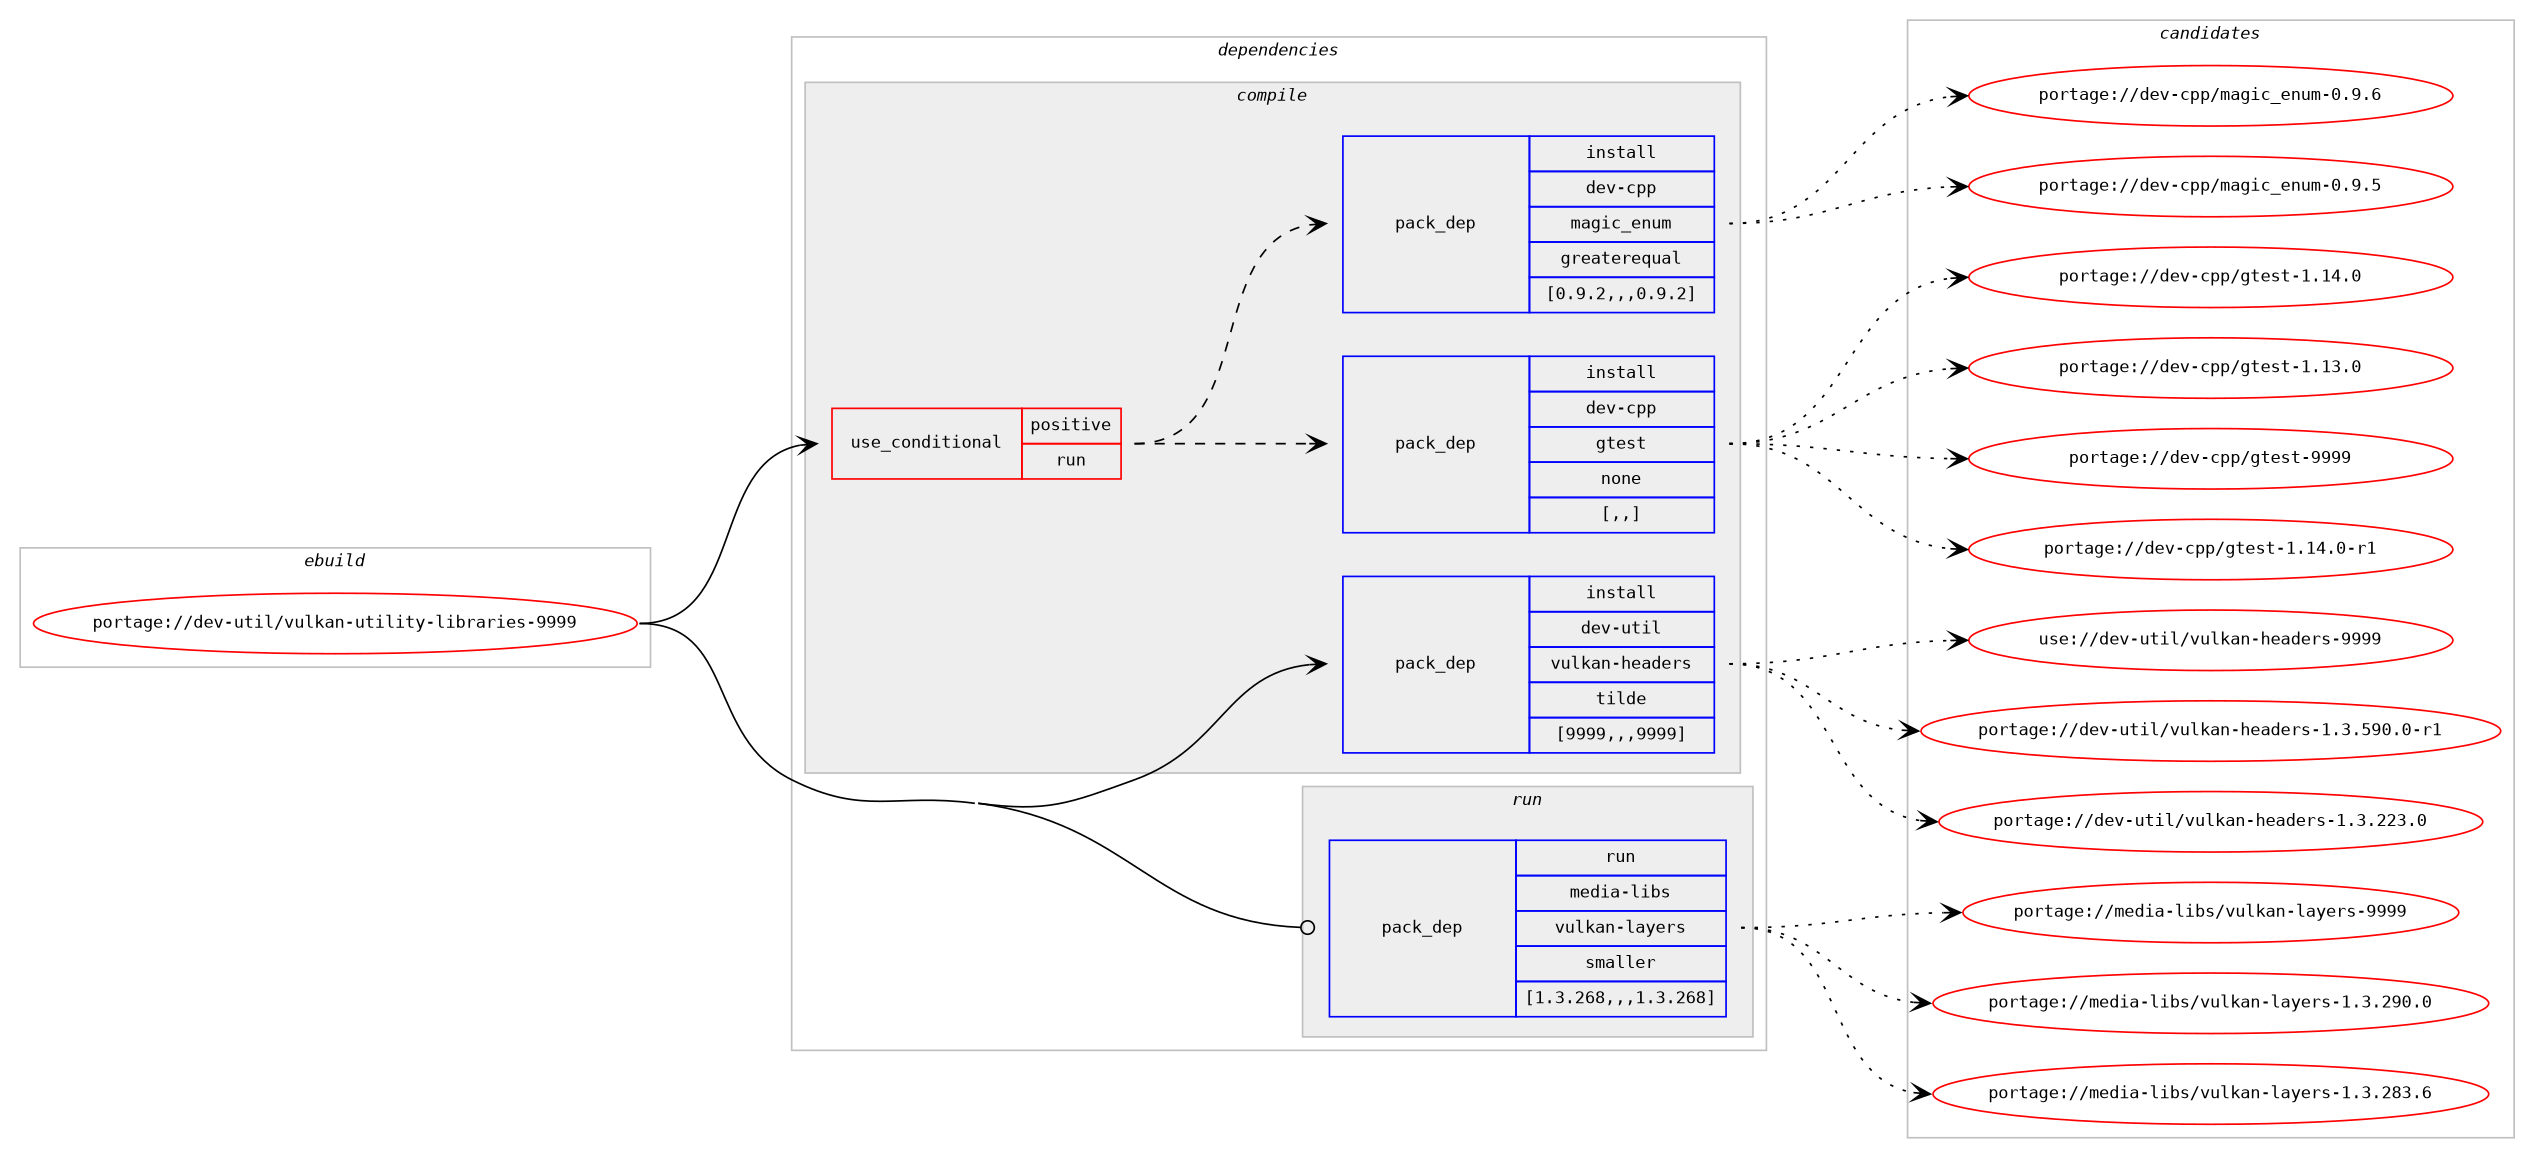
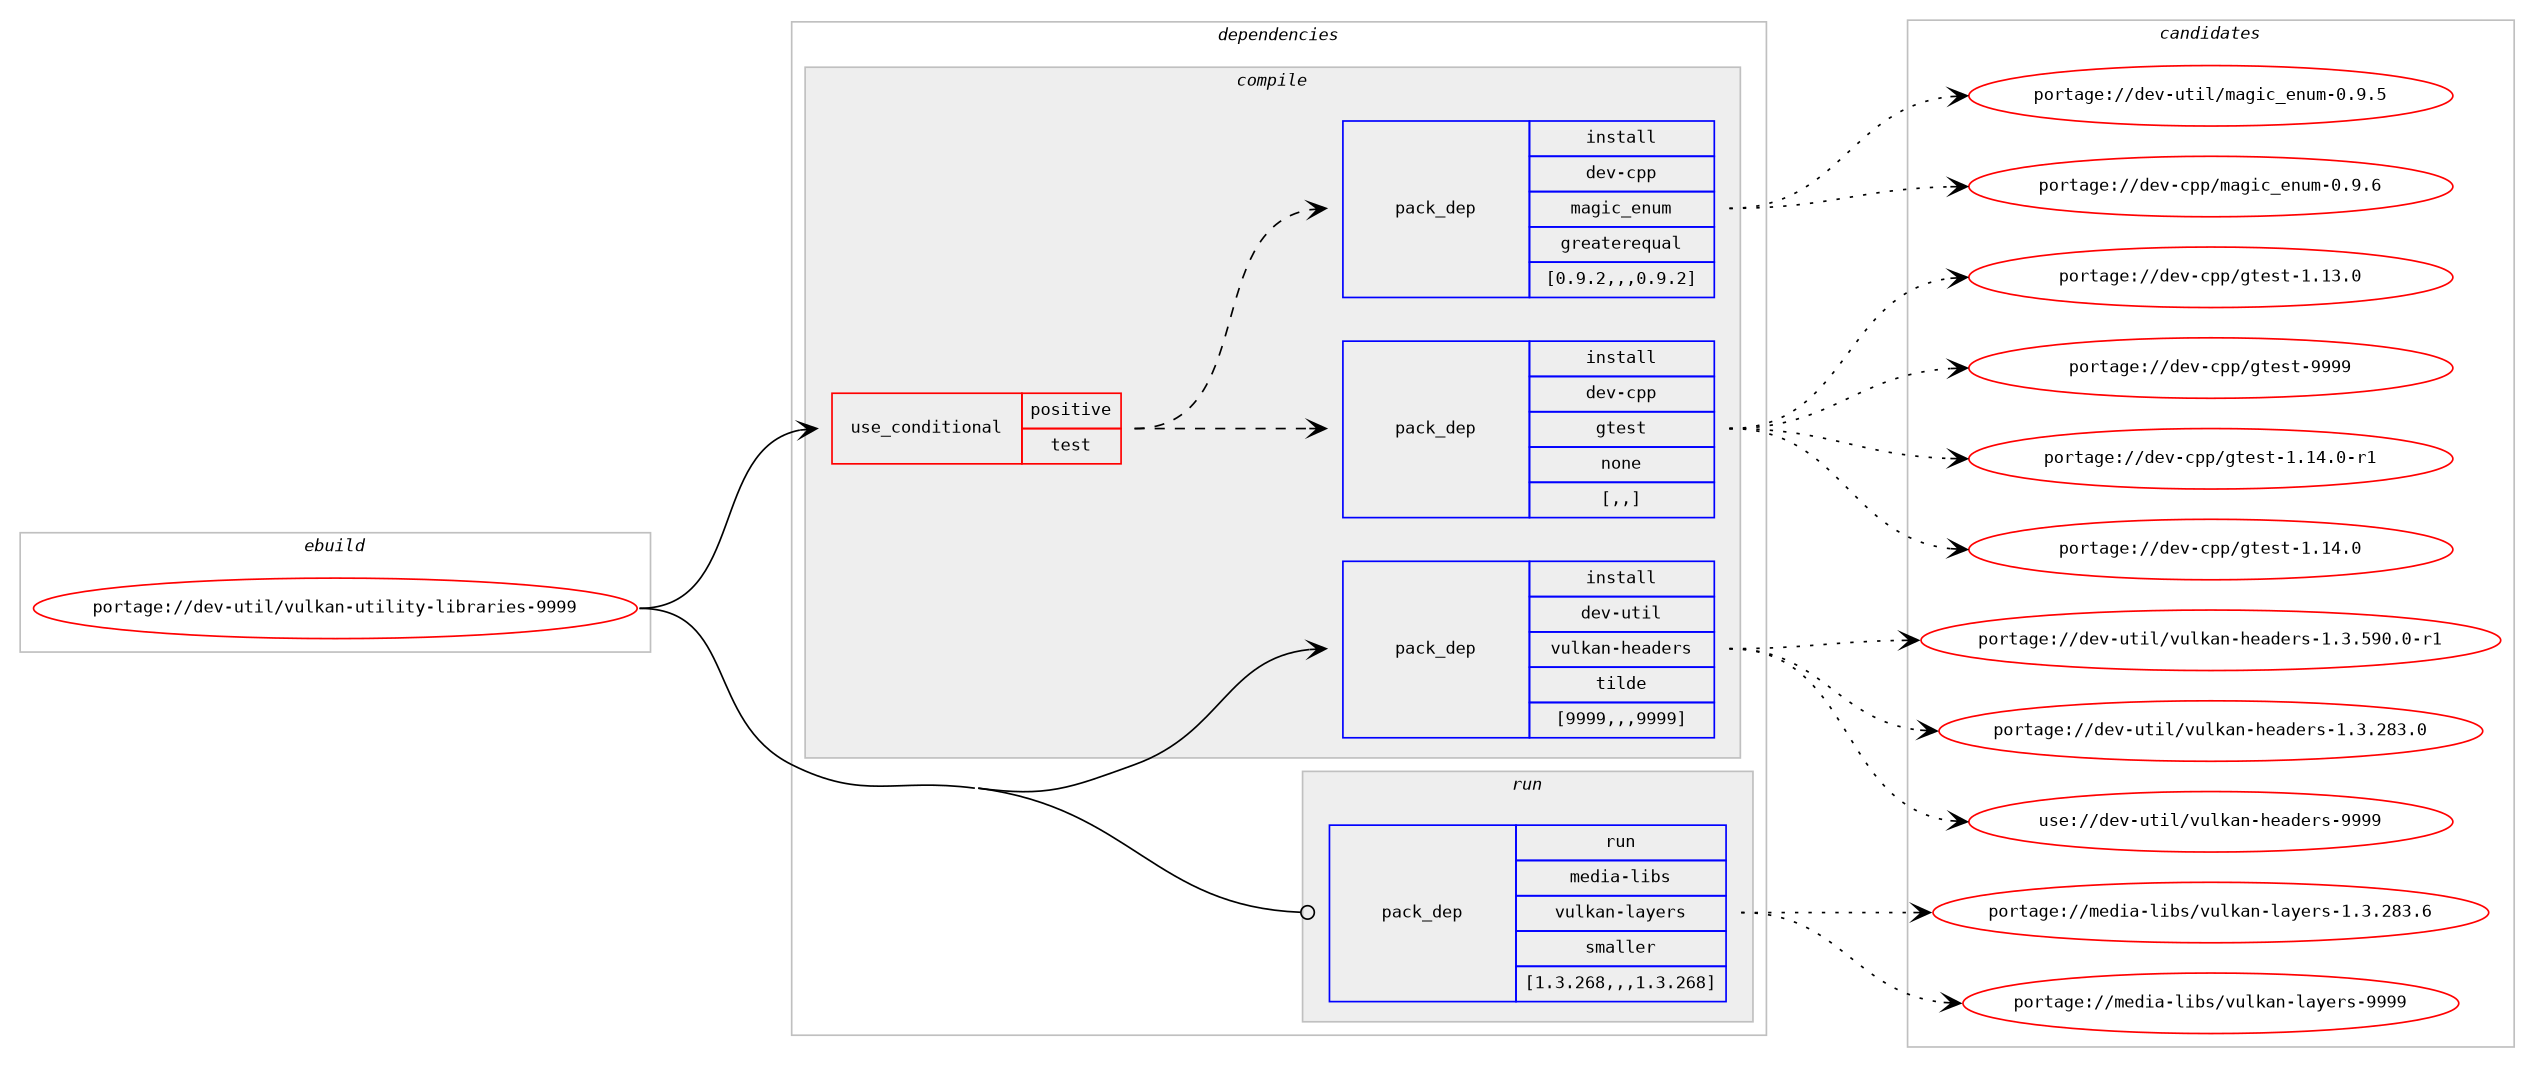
node "portage://dev-cpp/magic_enum-0.9.5": label "portage://dev-cpp/magic_enum-0.9.5" -> "portage://dev-util/magic_enum-0.9.5"
node "use_conditional": text "run" -> "test"
node "portage://dev-util/vulkan-headers-1.3.223.0": label "portage://dev-util/vulkan-headers-1.3.223.0" -> "portage://dev-util/vulkan-headers-1.3.283.0"
node "portage://media-libs/vulkan-layers-1.3.290.0": removed
